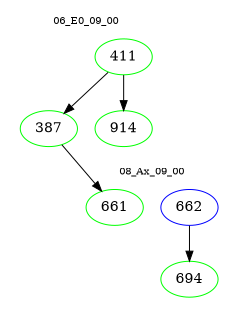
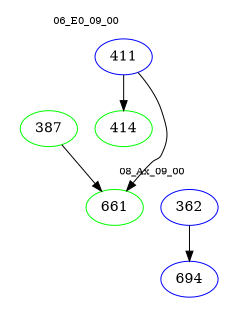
node "411": color green -> blue
edge "411" -> "387": now "411" -> "661"
node "914": label "914" -> "414"
node "662": label "662" -> "362"
node "694": color green -> blue
